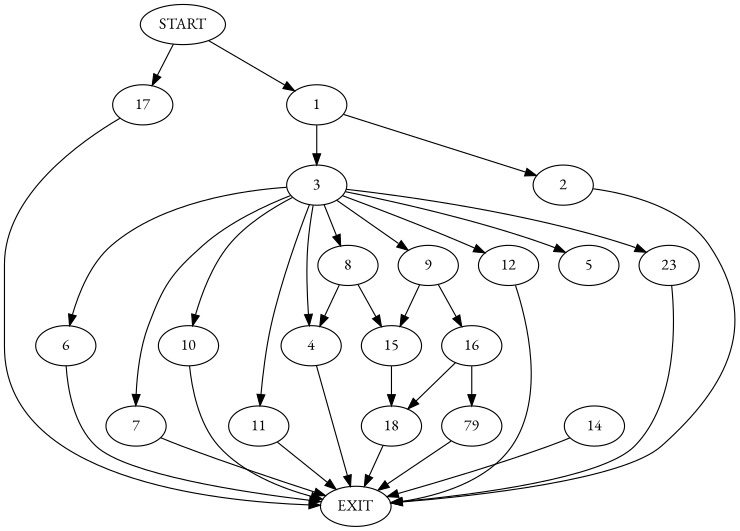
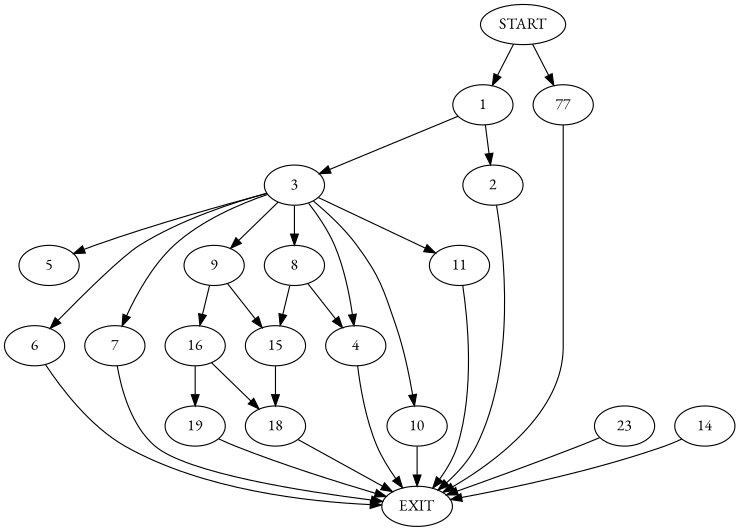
node "17": label "17" -> "77"
edge "3" -> "23": removed
node "12": removed
node "79": label "79" -> "19"
